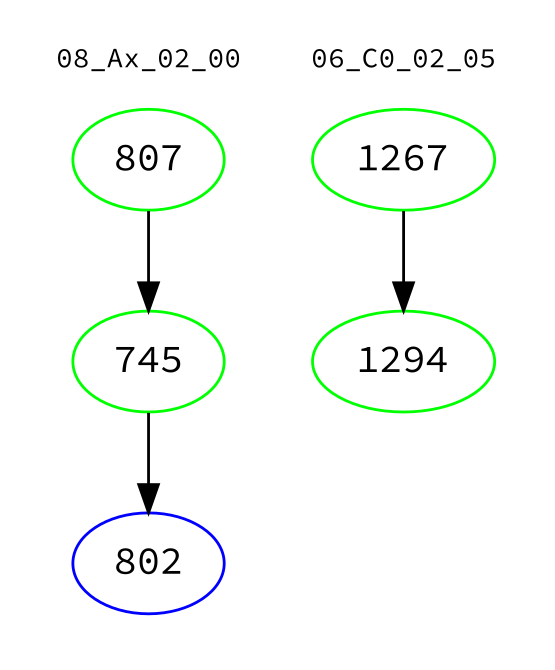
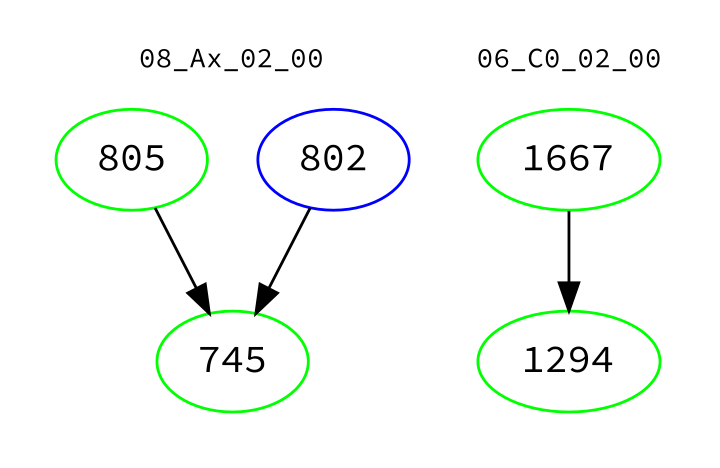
cluster "06_C0_02_05": label "06_C0_02_05" -> "06_C0_02_00"
node "807": label "807" -> "805"
node "1267": label "1267" -> "1667"
edge "745" -> "802": reversed
